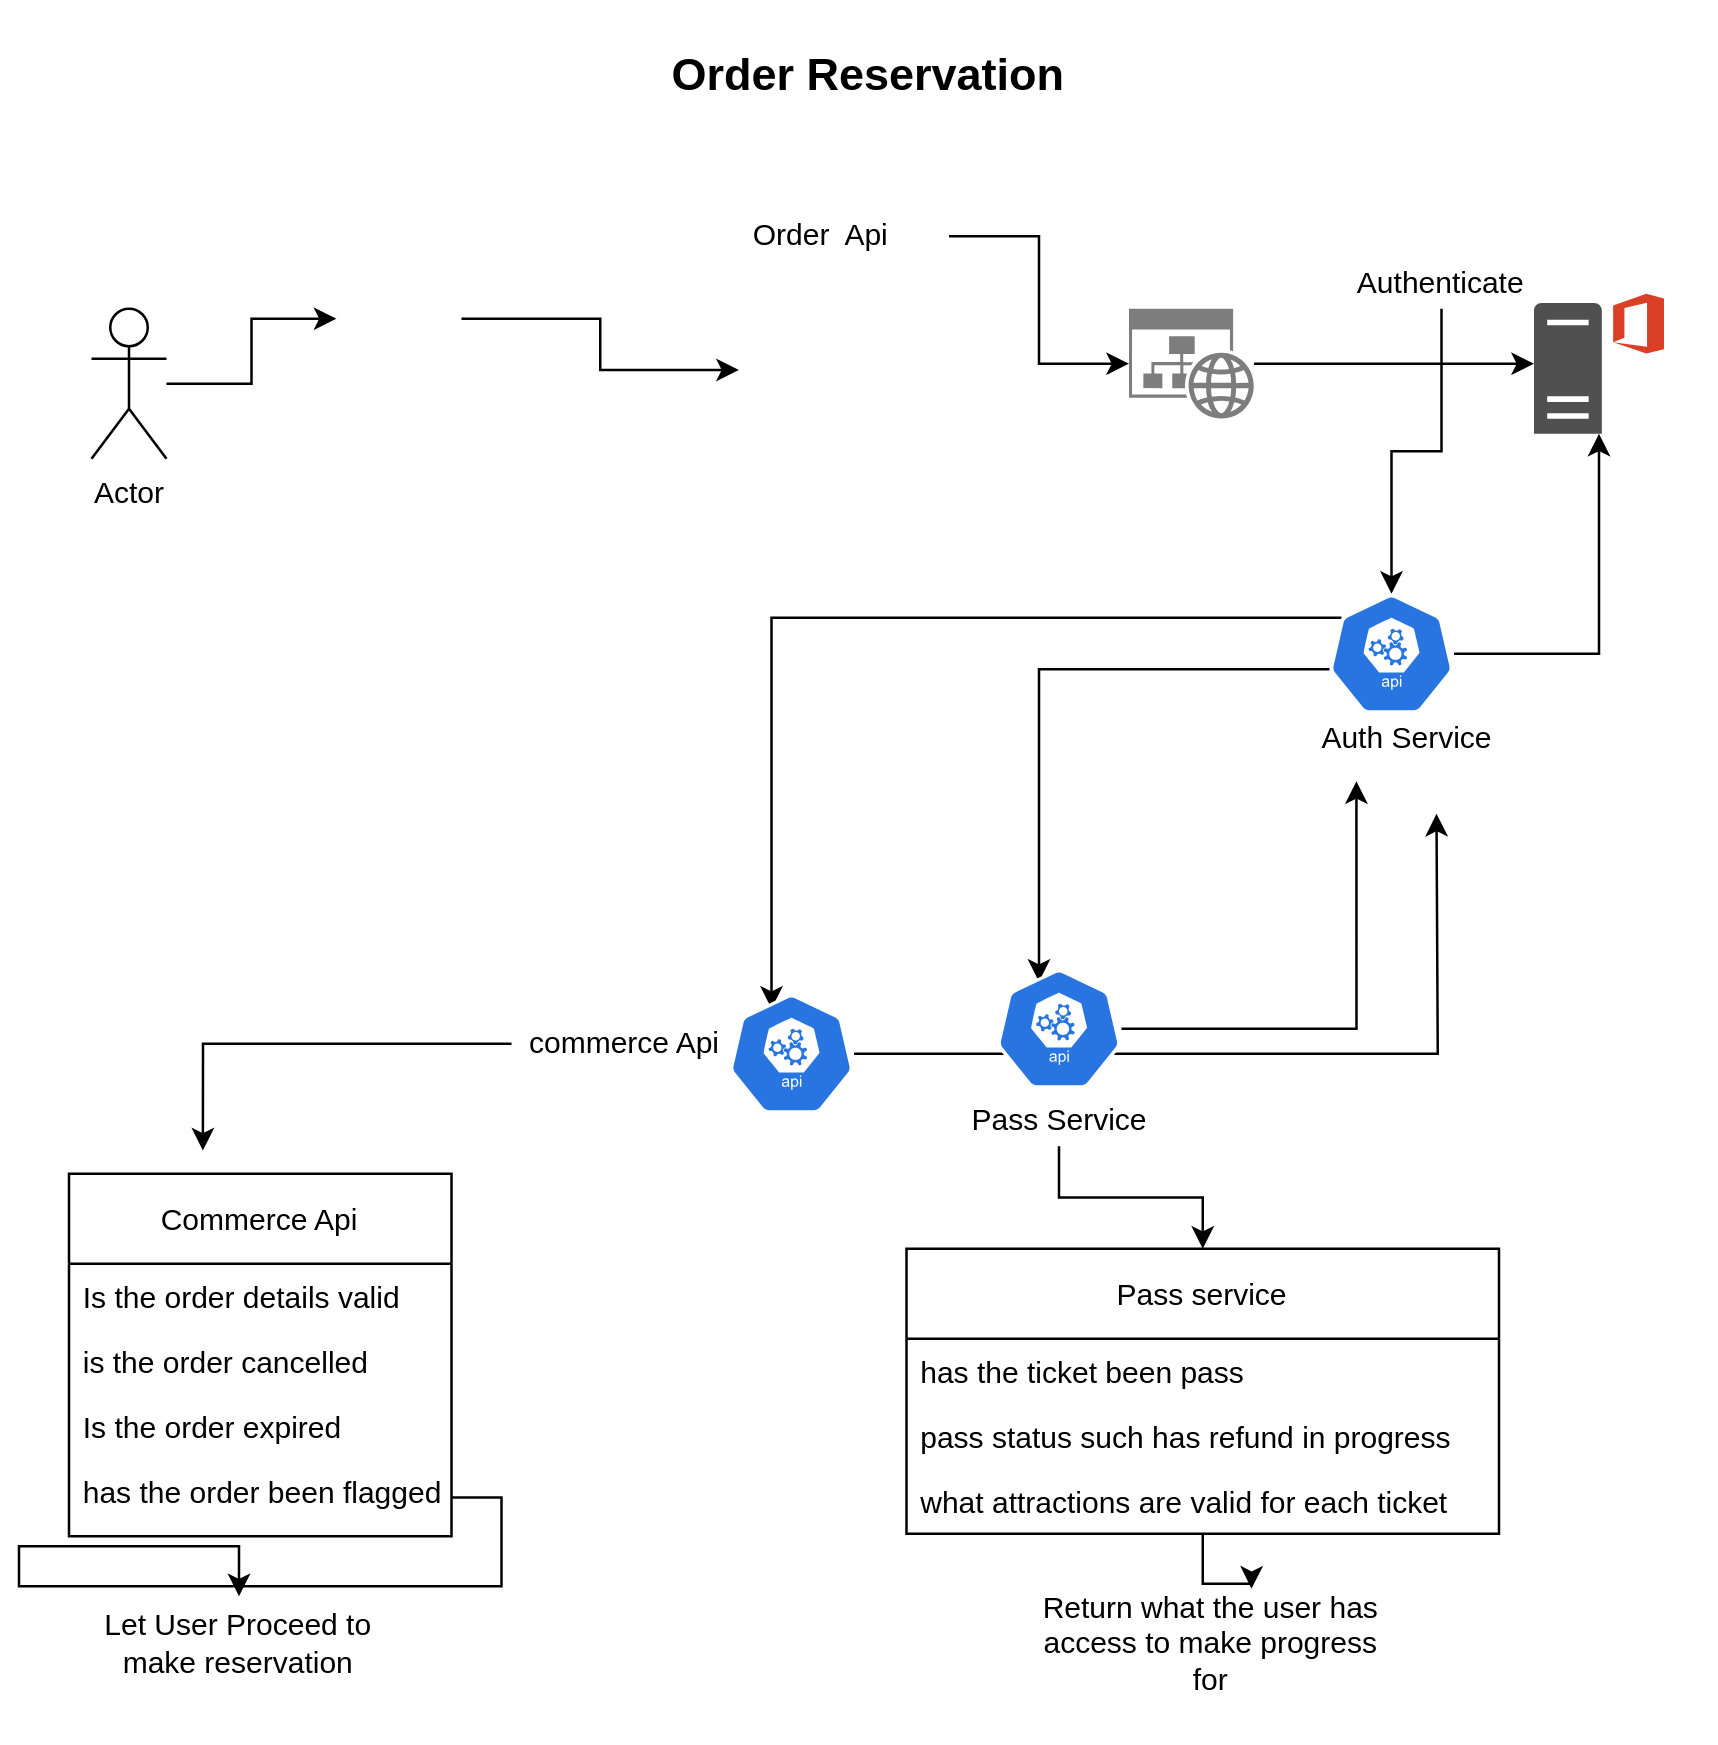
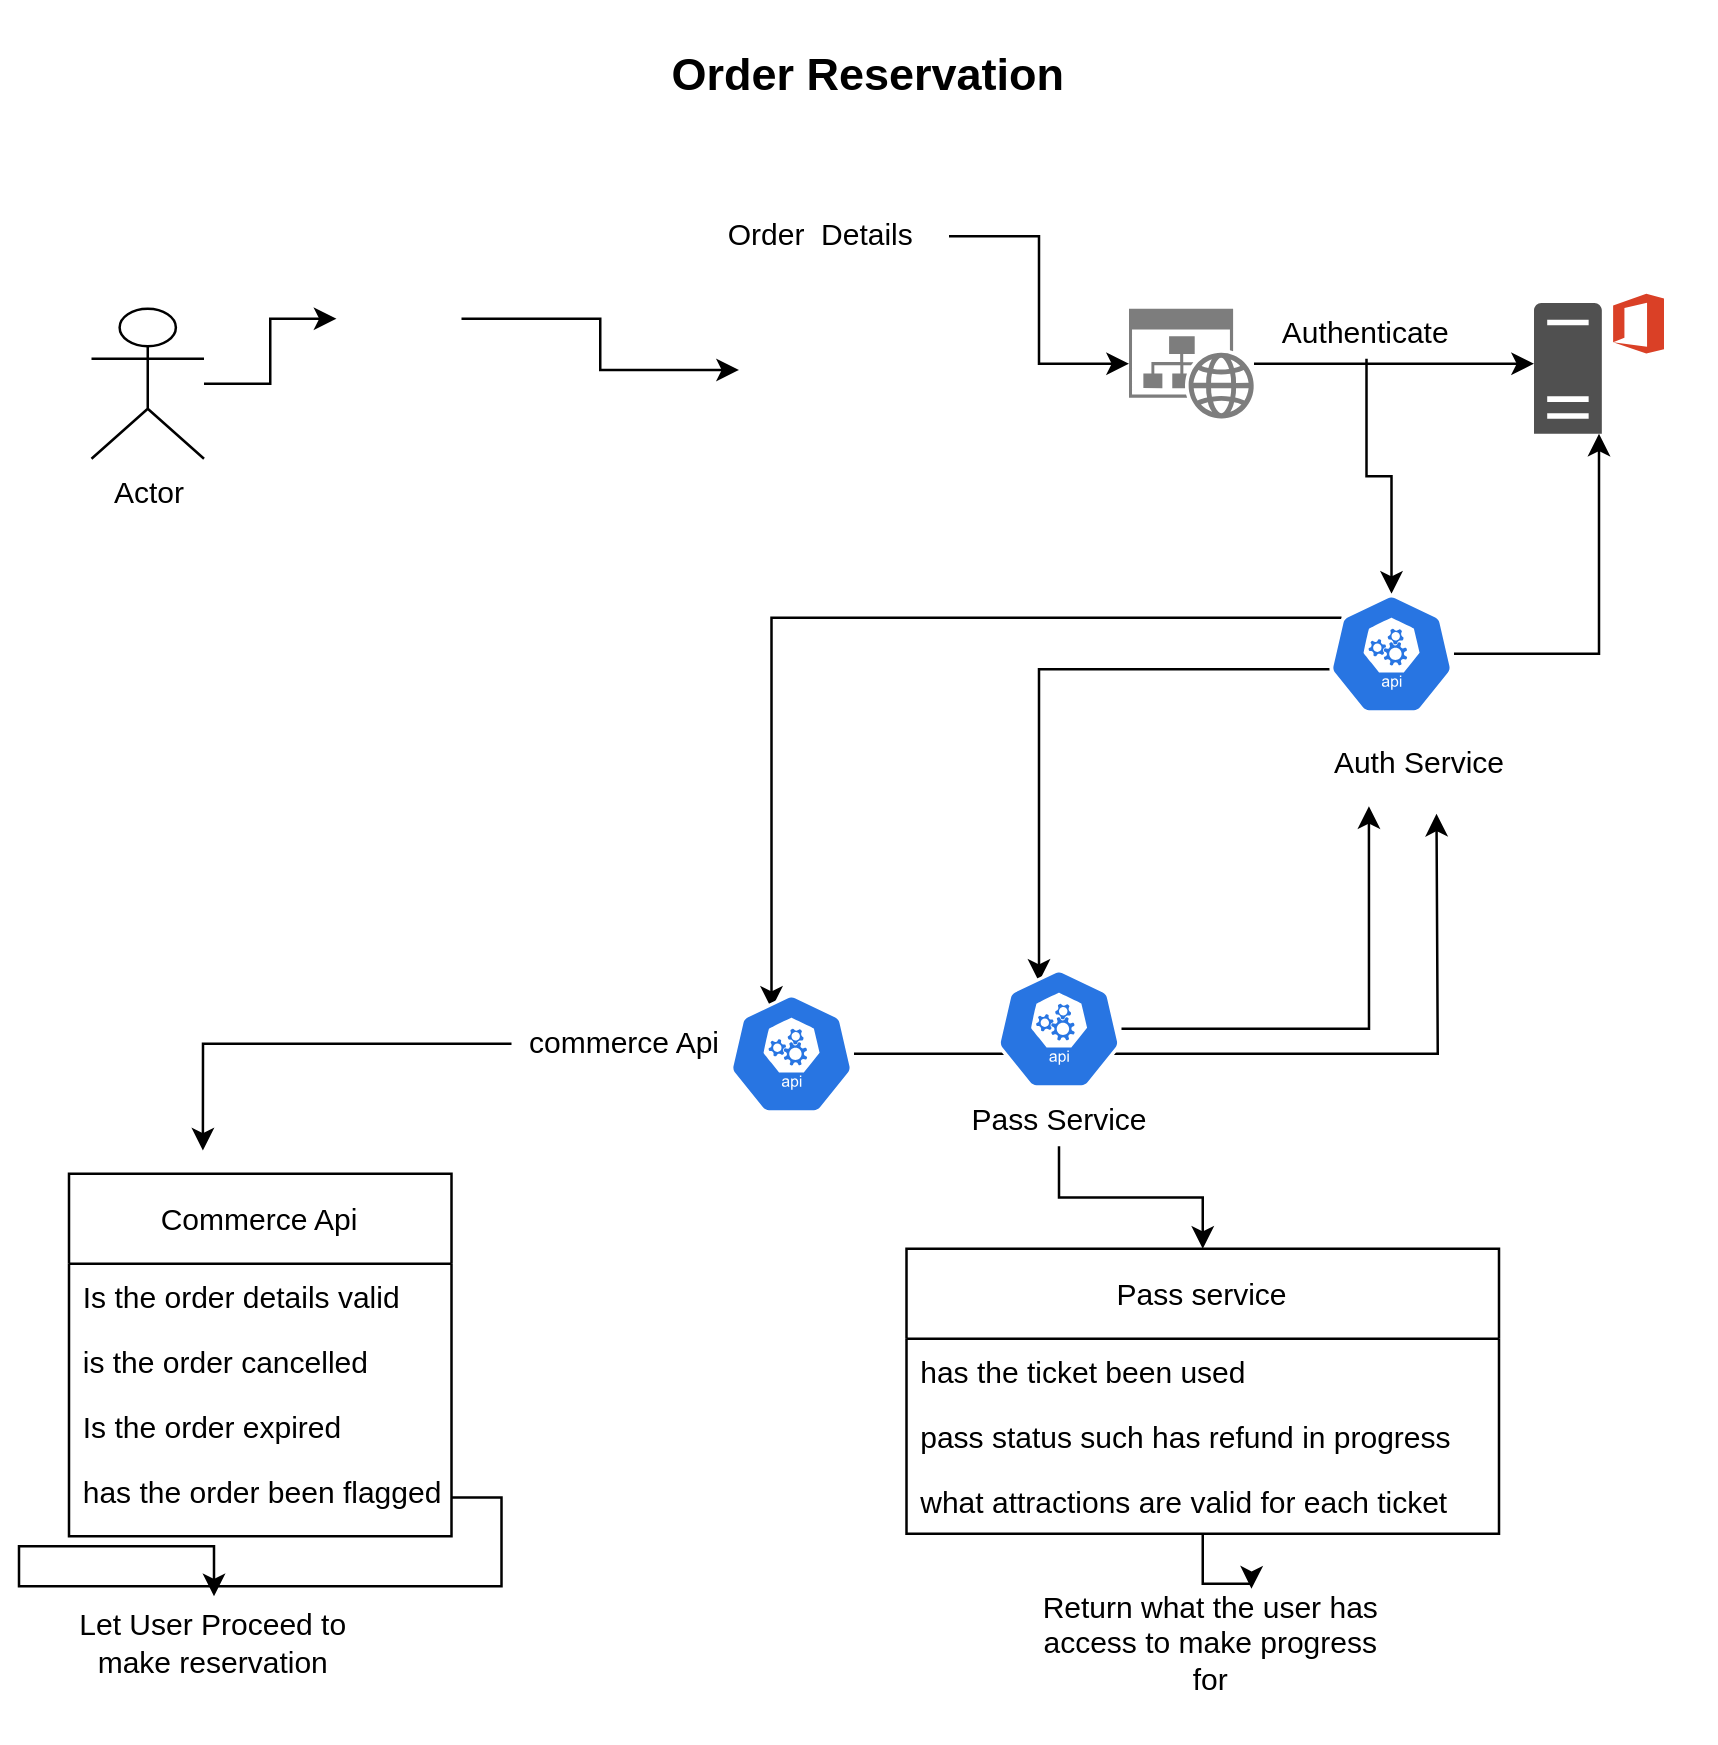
node "Order Api": label "Order Api" -> "Order Details"
node "Authenticate": moved (1441, 284) -> (1366, 334)
node "Actor": size 75x150 -> 113x150
node "Auth Service": moved (1408, 739) -> (1420, 764)
node "has the ticket been pass": label "has the ticket been pass" -> "has the ticket been used"
node "Let User Proceed to make reservation": moved (239, 1644) -> (214, 1644)
